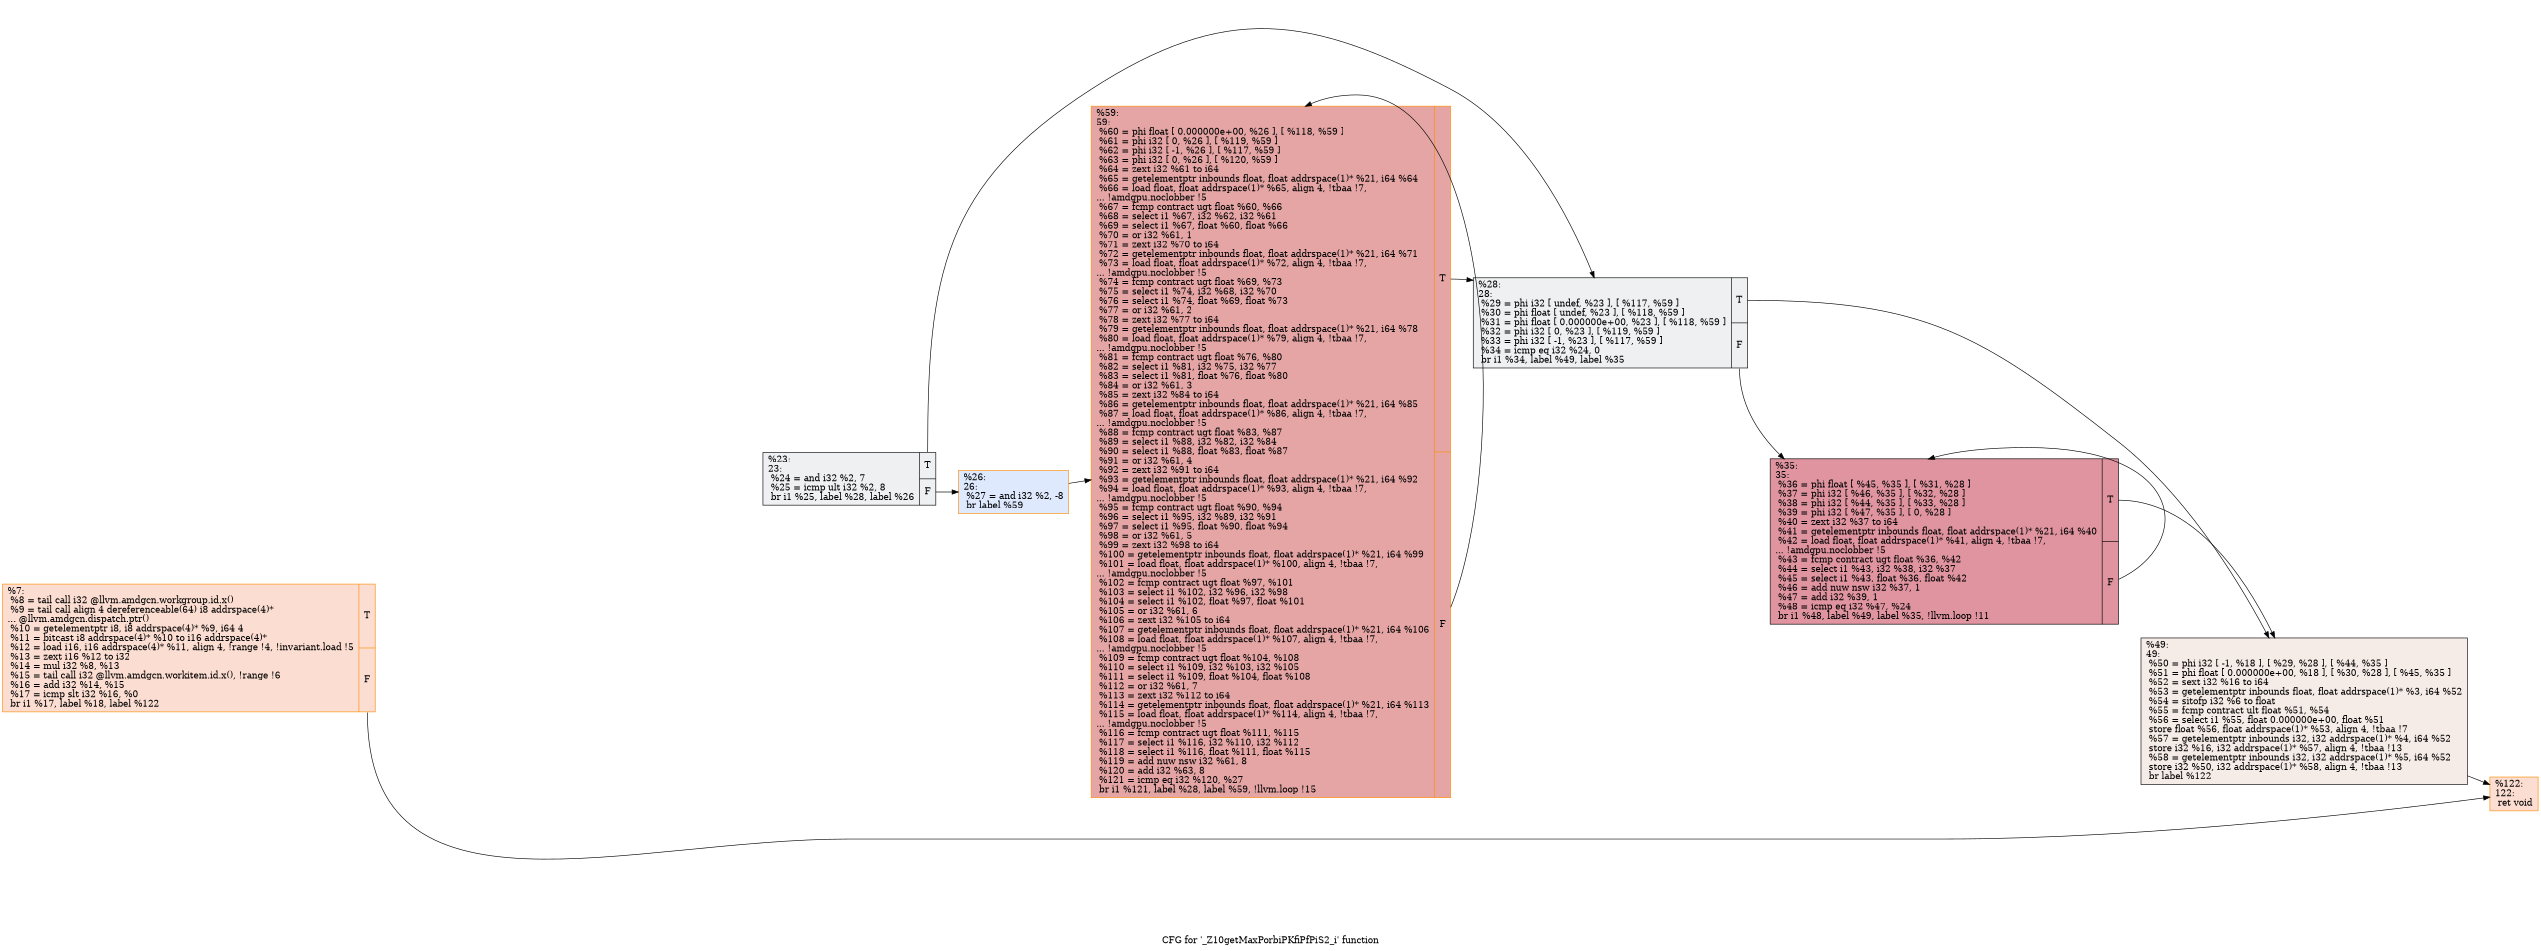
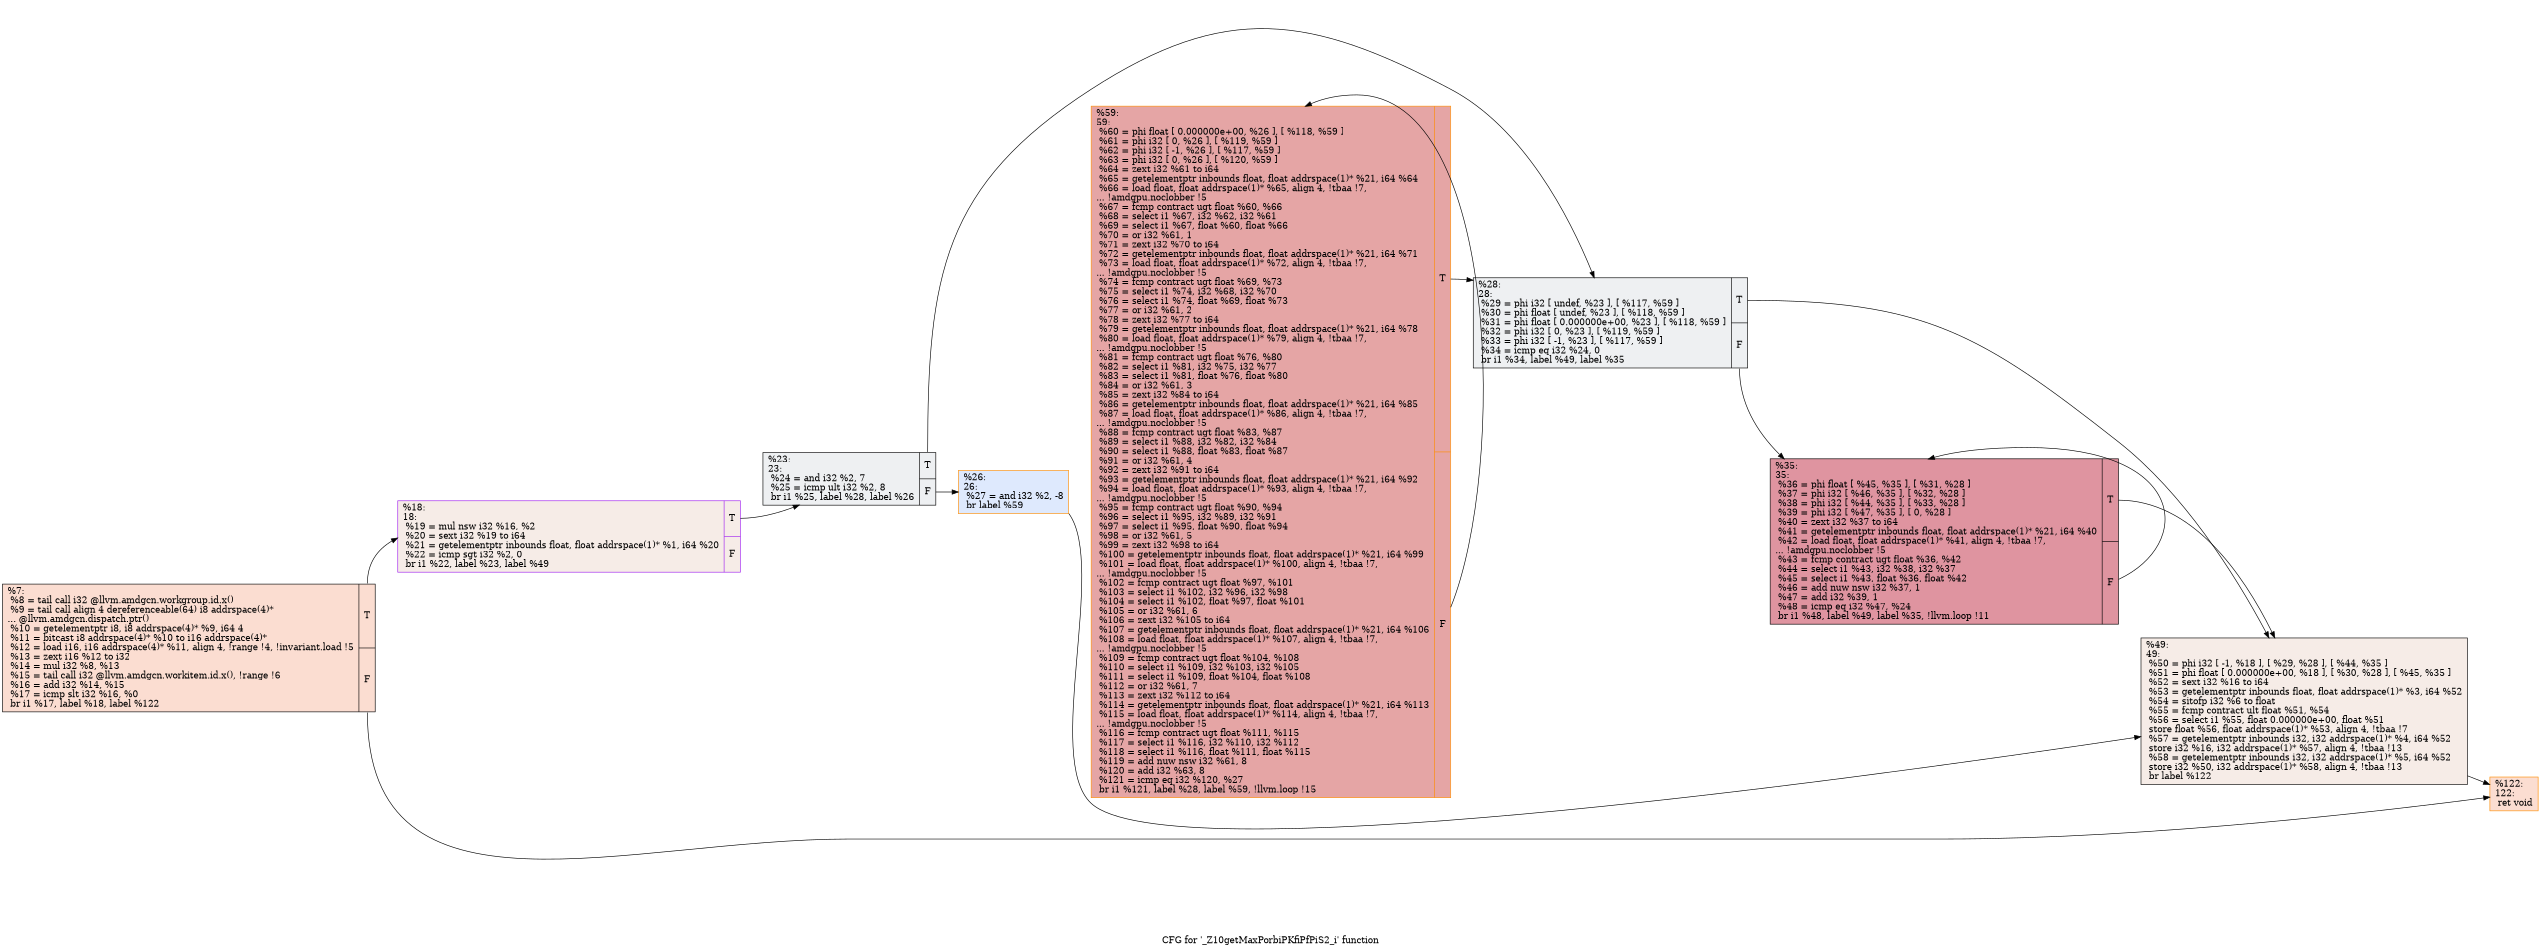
edge "%26:" -> "%59:": now "%26:" -> "%49:"
node "%18:": added
node "%7:": color darkorange -> black
